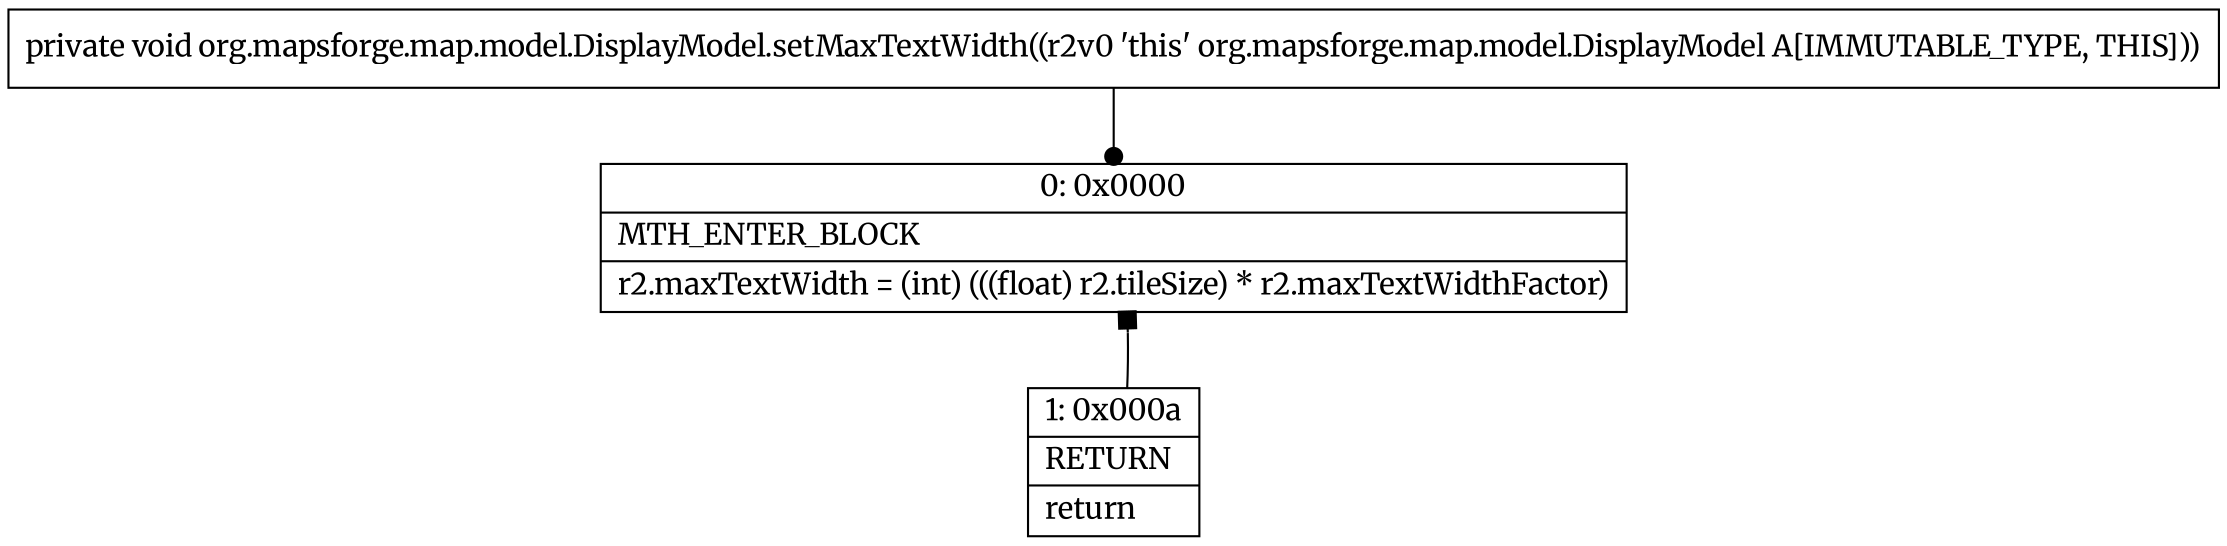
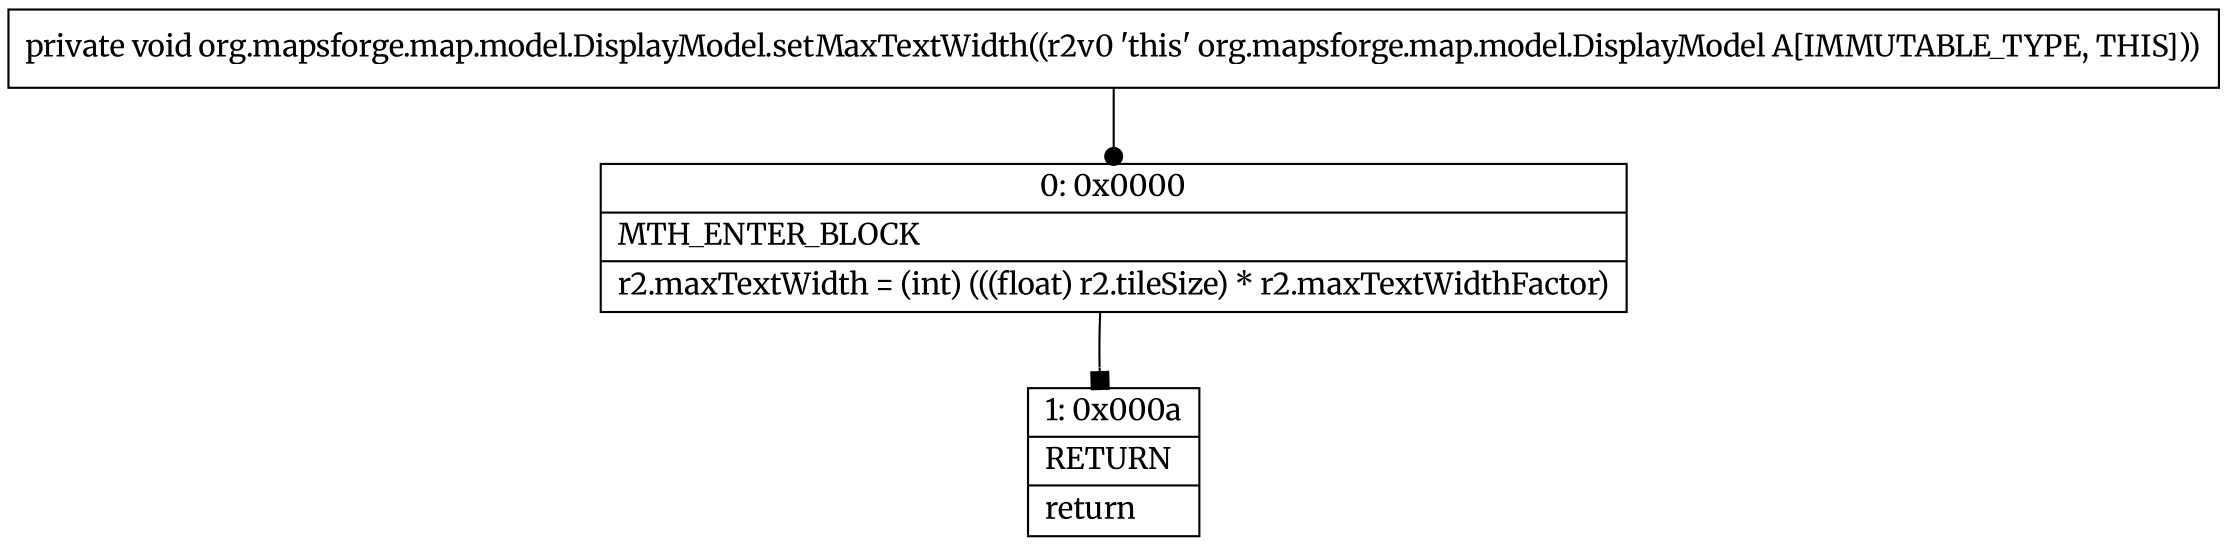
edge "1: 0x000a" -> "0: 0x0000": reversed
